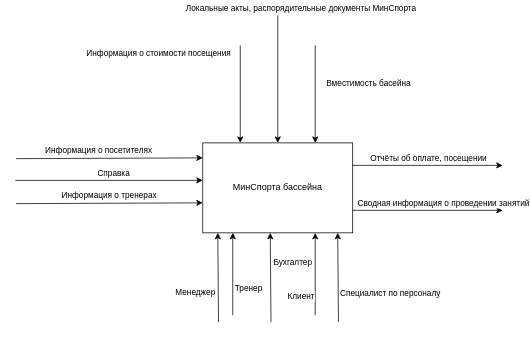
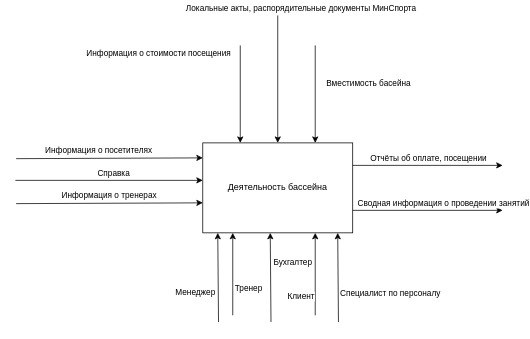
node "МинСпорта бассейна": label "МинСпорта бассейна" -> "Деятельность бассейна"
